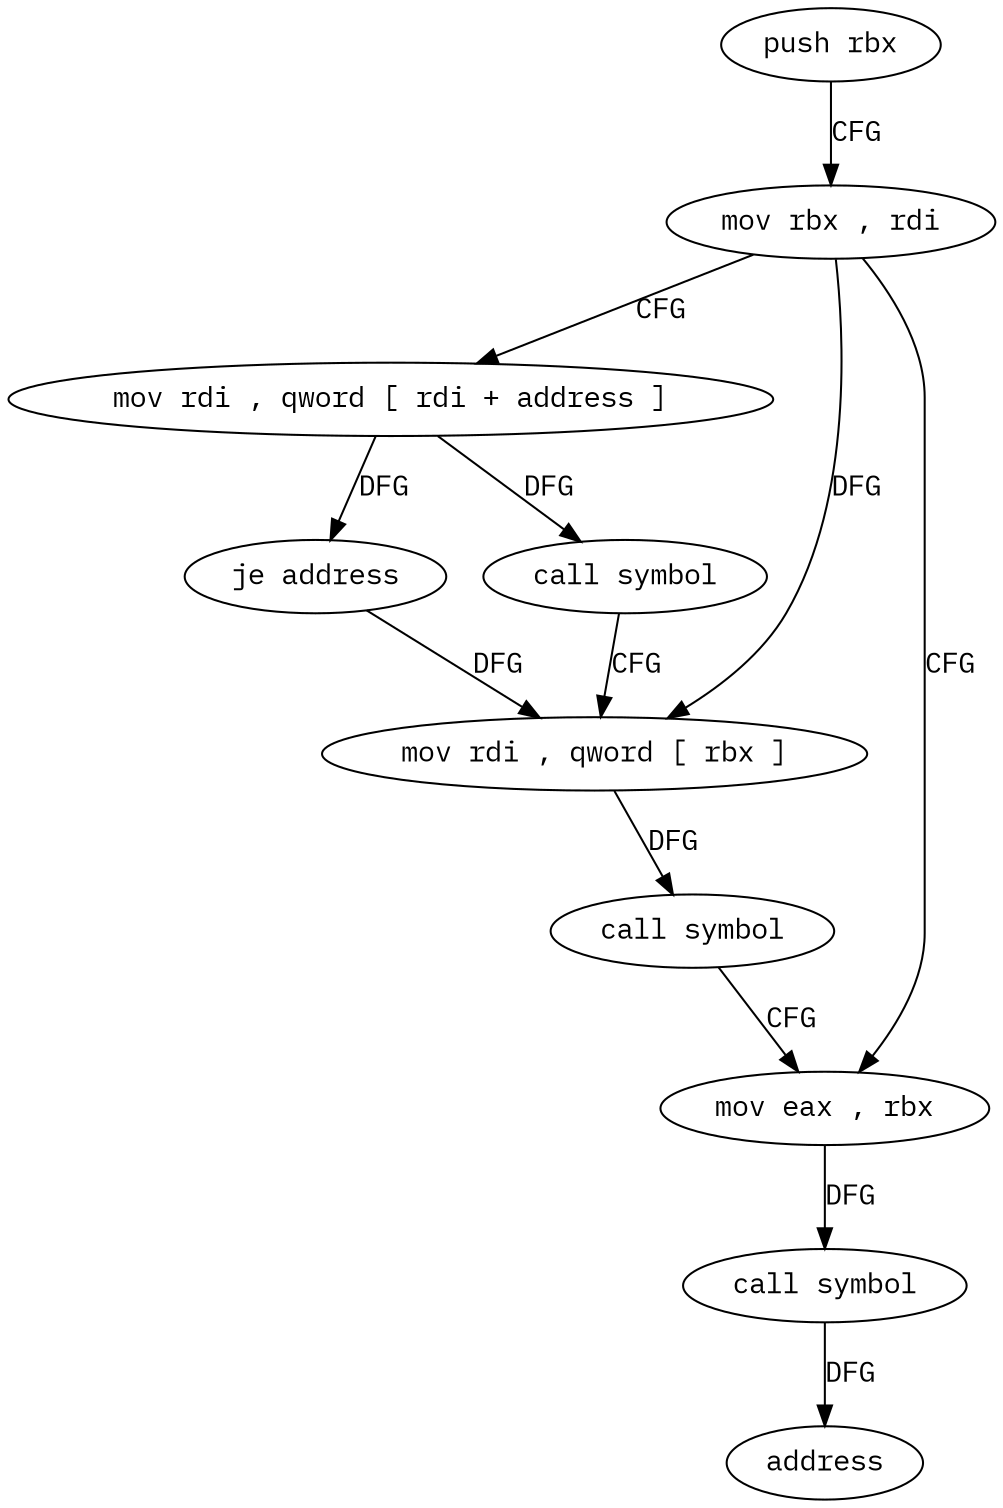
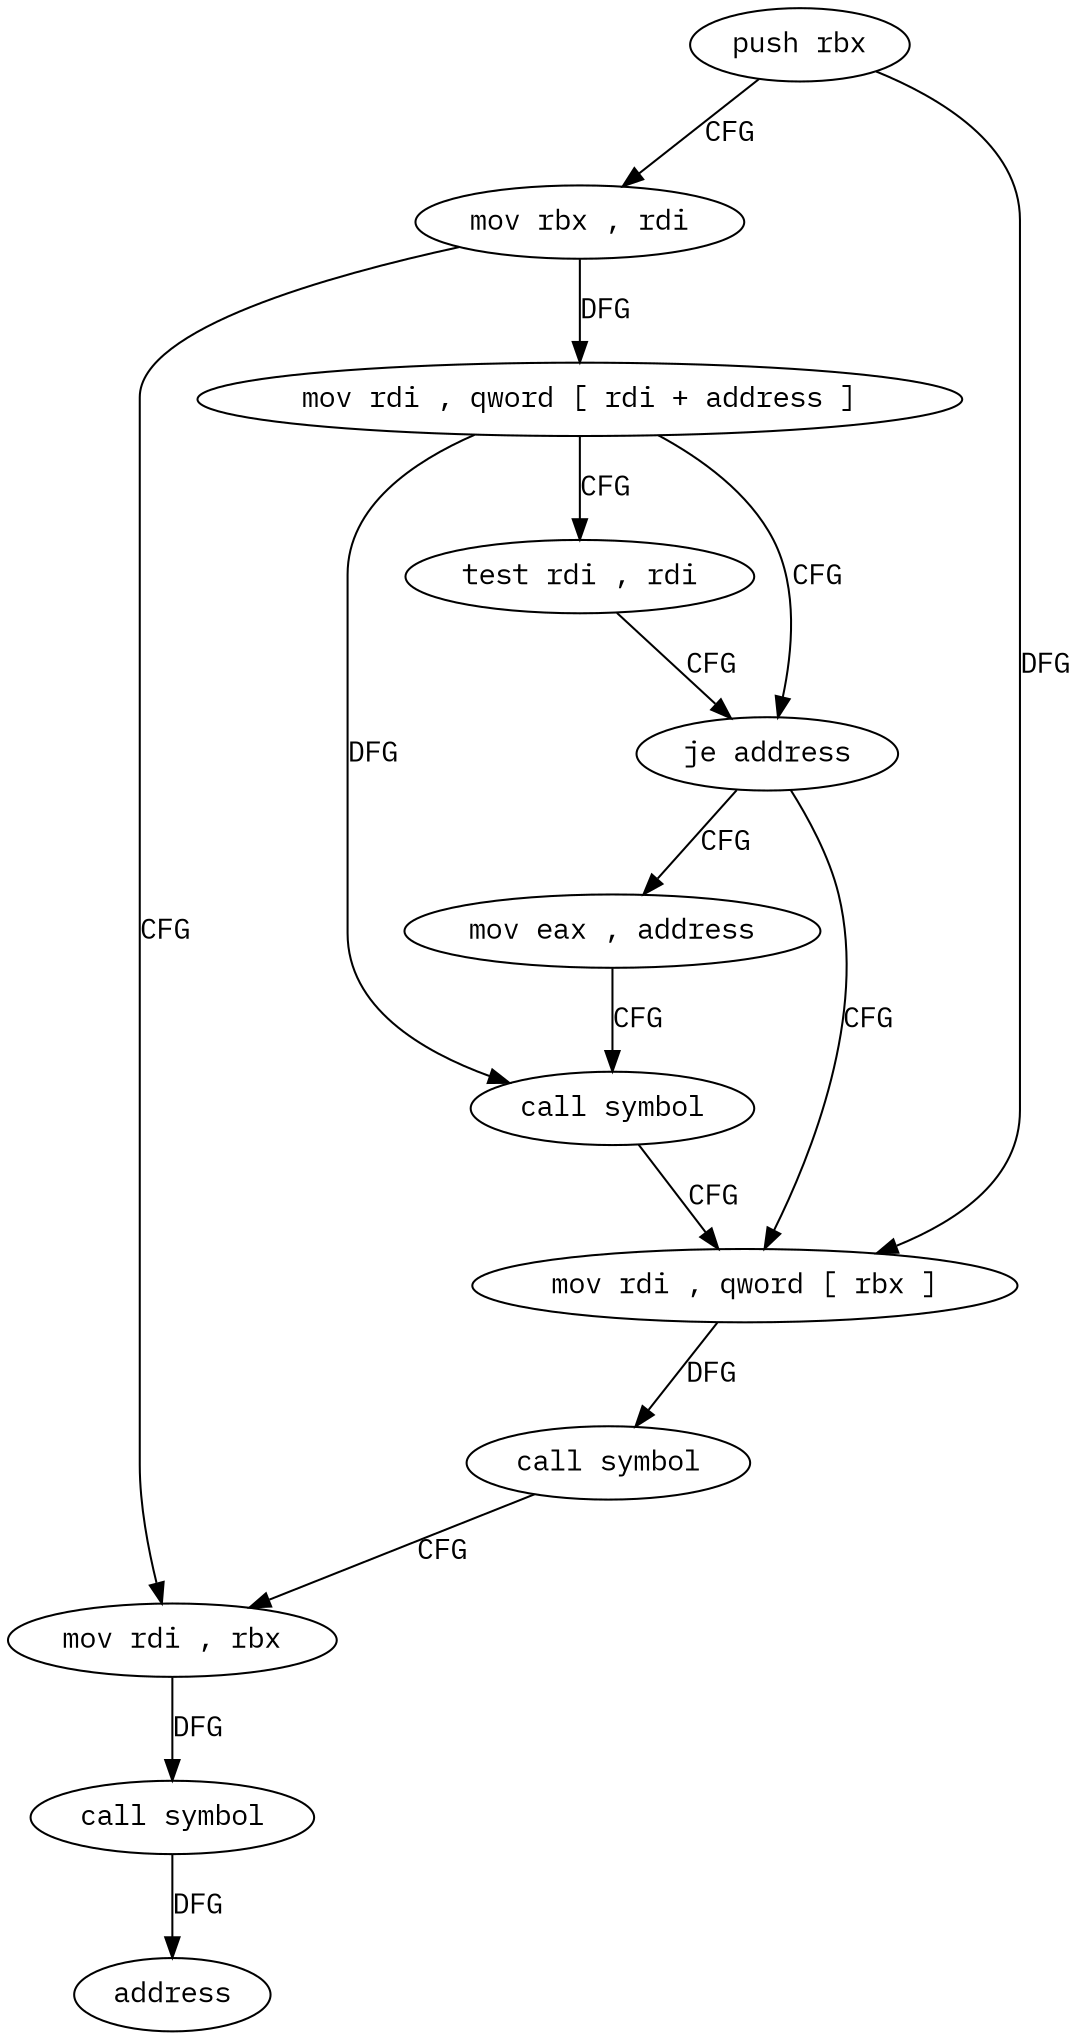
edge "mov rbx , rdi" -> "mov rdi , qword [ rdi + address ]": label "CFG" -> "DFG"
edge "mov rdi , qword [ rdi + address ]" -> "je address": label "DFG" -> "CFG"
edge "mov rbx , rdi" -> "mov rdi , qword [ rbx ]": now "push rbx" -> "mov rdi , qword [ rbx ]"
node "test rdi , rdi": added
edge "je address" -> "mov rdi , qword [ rbx ]": label "DFG" -> "CFG"
node "mov eax , address": added
node "mov eax , rbx": label "mov eax , rbx" -> "mov rdi , rbx"
